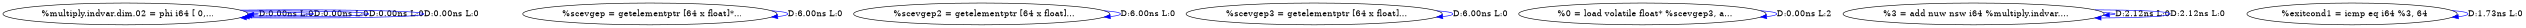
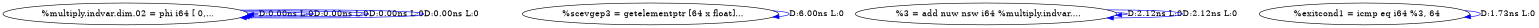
node "%scevgep = getelementptr [64 x float]*...": removed
node "%scevgep2 = getelementptr [64 x float]...": removed
node "%0 = load volatile float* %scevgep3, a...": removed
